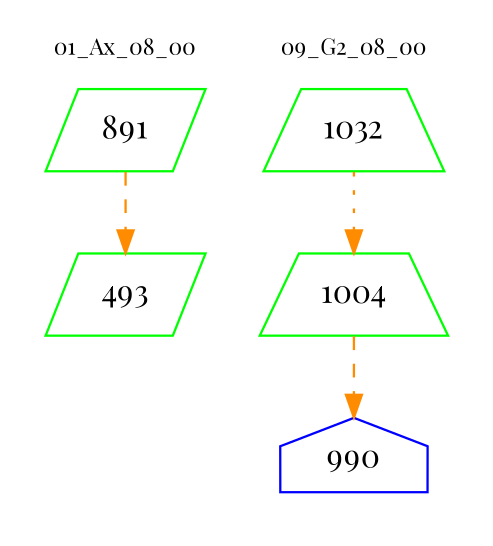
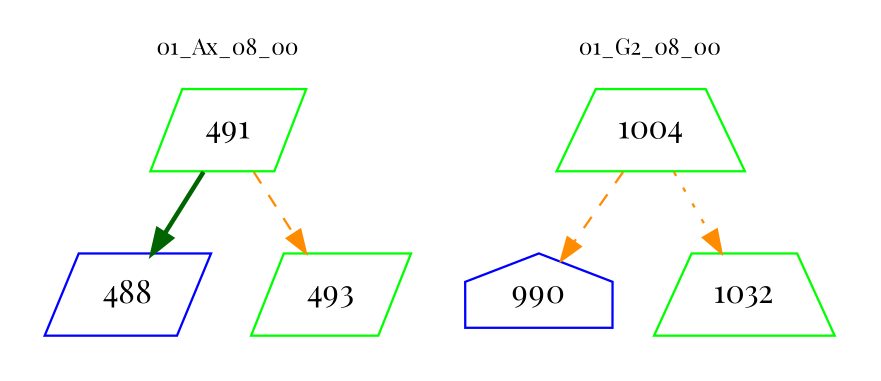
cluster "09_G2_08_00": label "09_G2_08_00" -> "01_G2_08_00"
node "891": label "891" -> "491"
edge "1032" -> "1004": reversed
node "488": added
